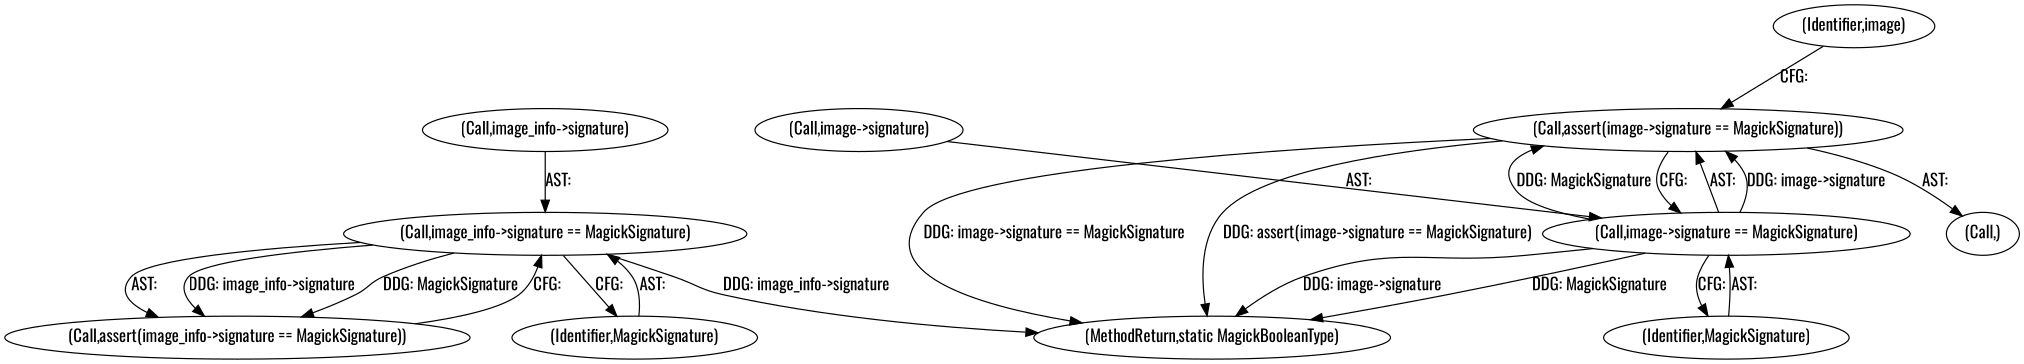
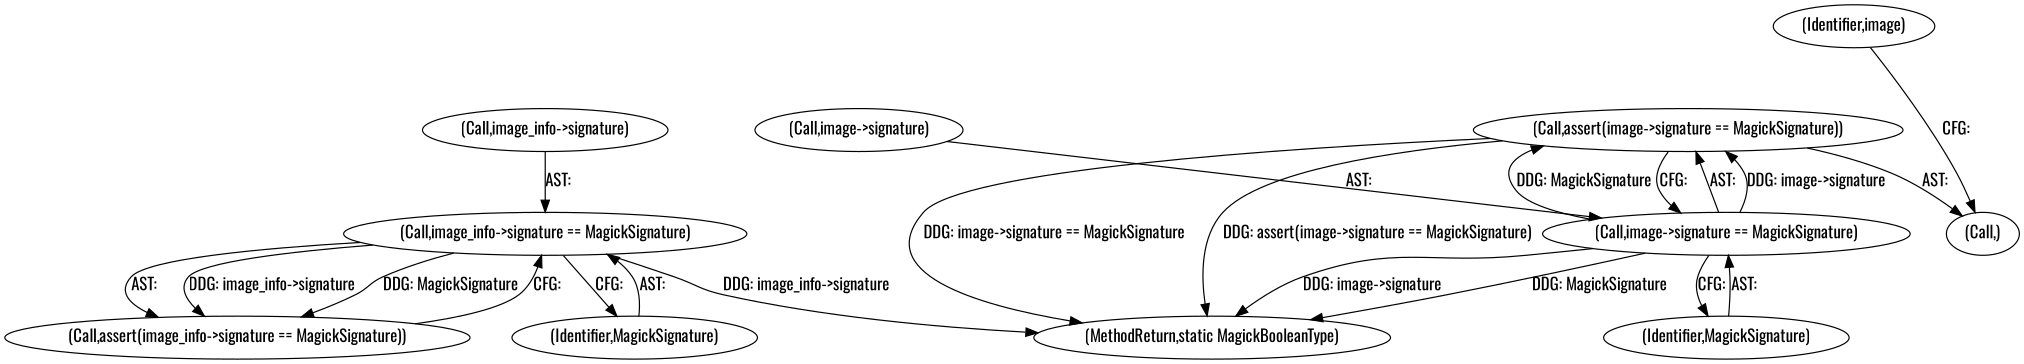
edge "(Identifier,image)" -> "(Call,assert(image->signature == MagickSignature))": now "(Identifier,image)" -> "(Call,)"
